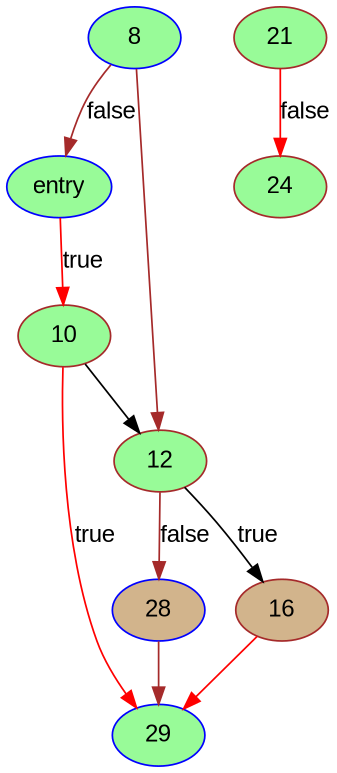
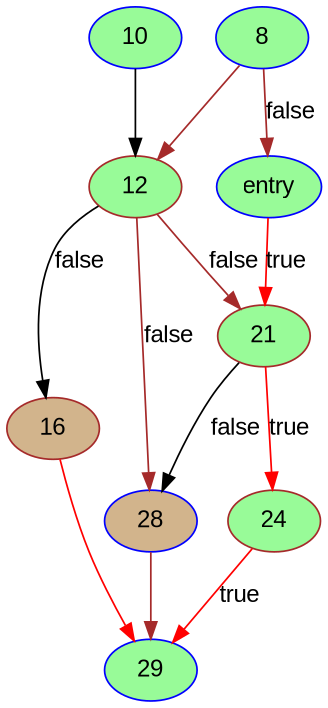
edge "21" -> "24": label "false" -> "true"
edge "entry" -> "10": now "entry" -> "21"
edge "12" -> "21": added, label "false"
node "10": color brown -> blue
edge "21" -> "28": added, label "false"
edge "10" -> "29": now "24" -> "29"
edge "12" -> "16": label "true" -> "false"
